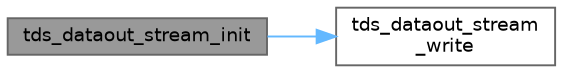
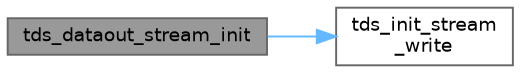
node "tds_dataout_stream _write": label "tds_dataout_stream _write" -> "tds_init_stream _write"
